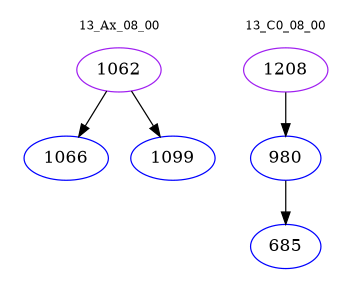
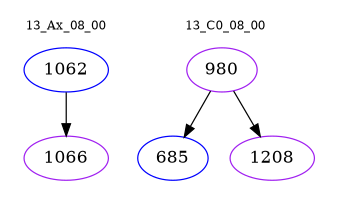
node "1062": color purple -> blue
edge "1208" -> "980": reversed
node "1066": color blue -> purple
node "1099": removed
node "980": color blue -> purple
